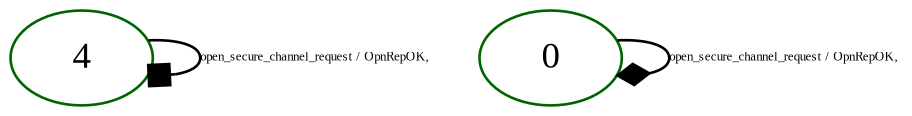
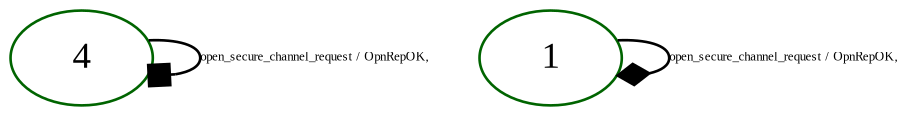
node "0": label "0" -> "1"
